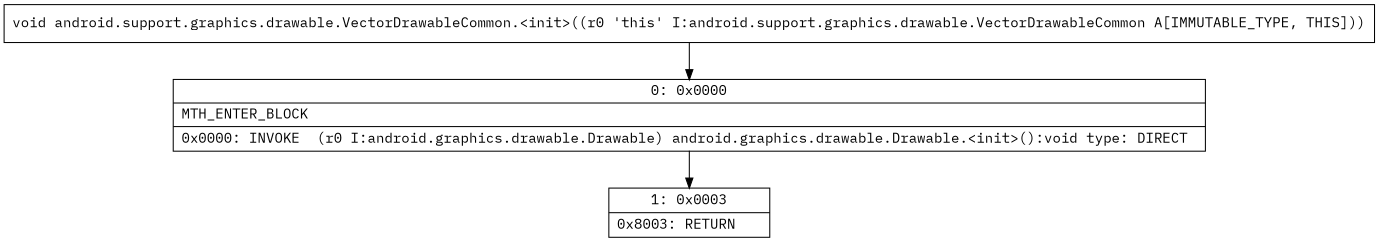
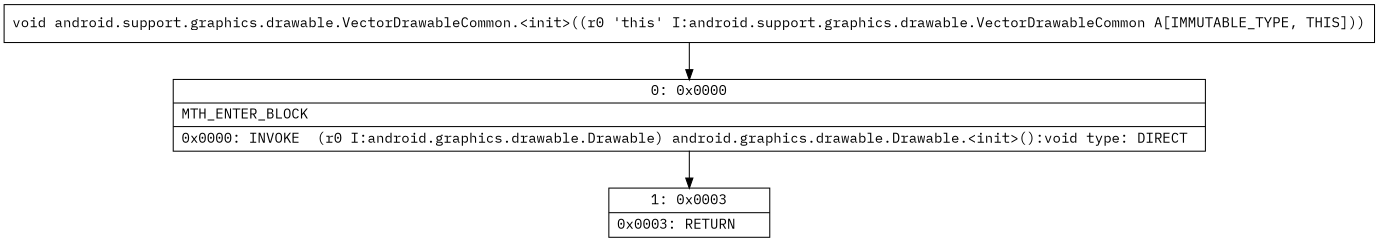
node "1: 0x0003": text "0x8003: RETURN" -> "0x0003: RETURN"
